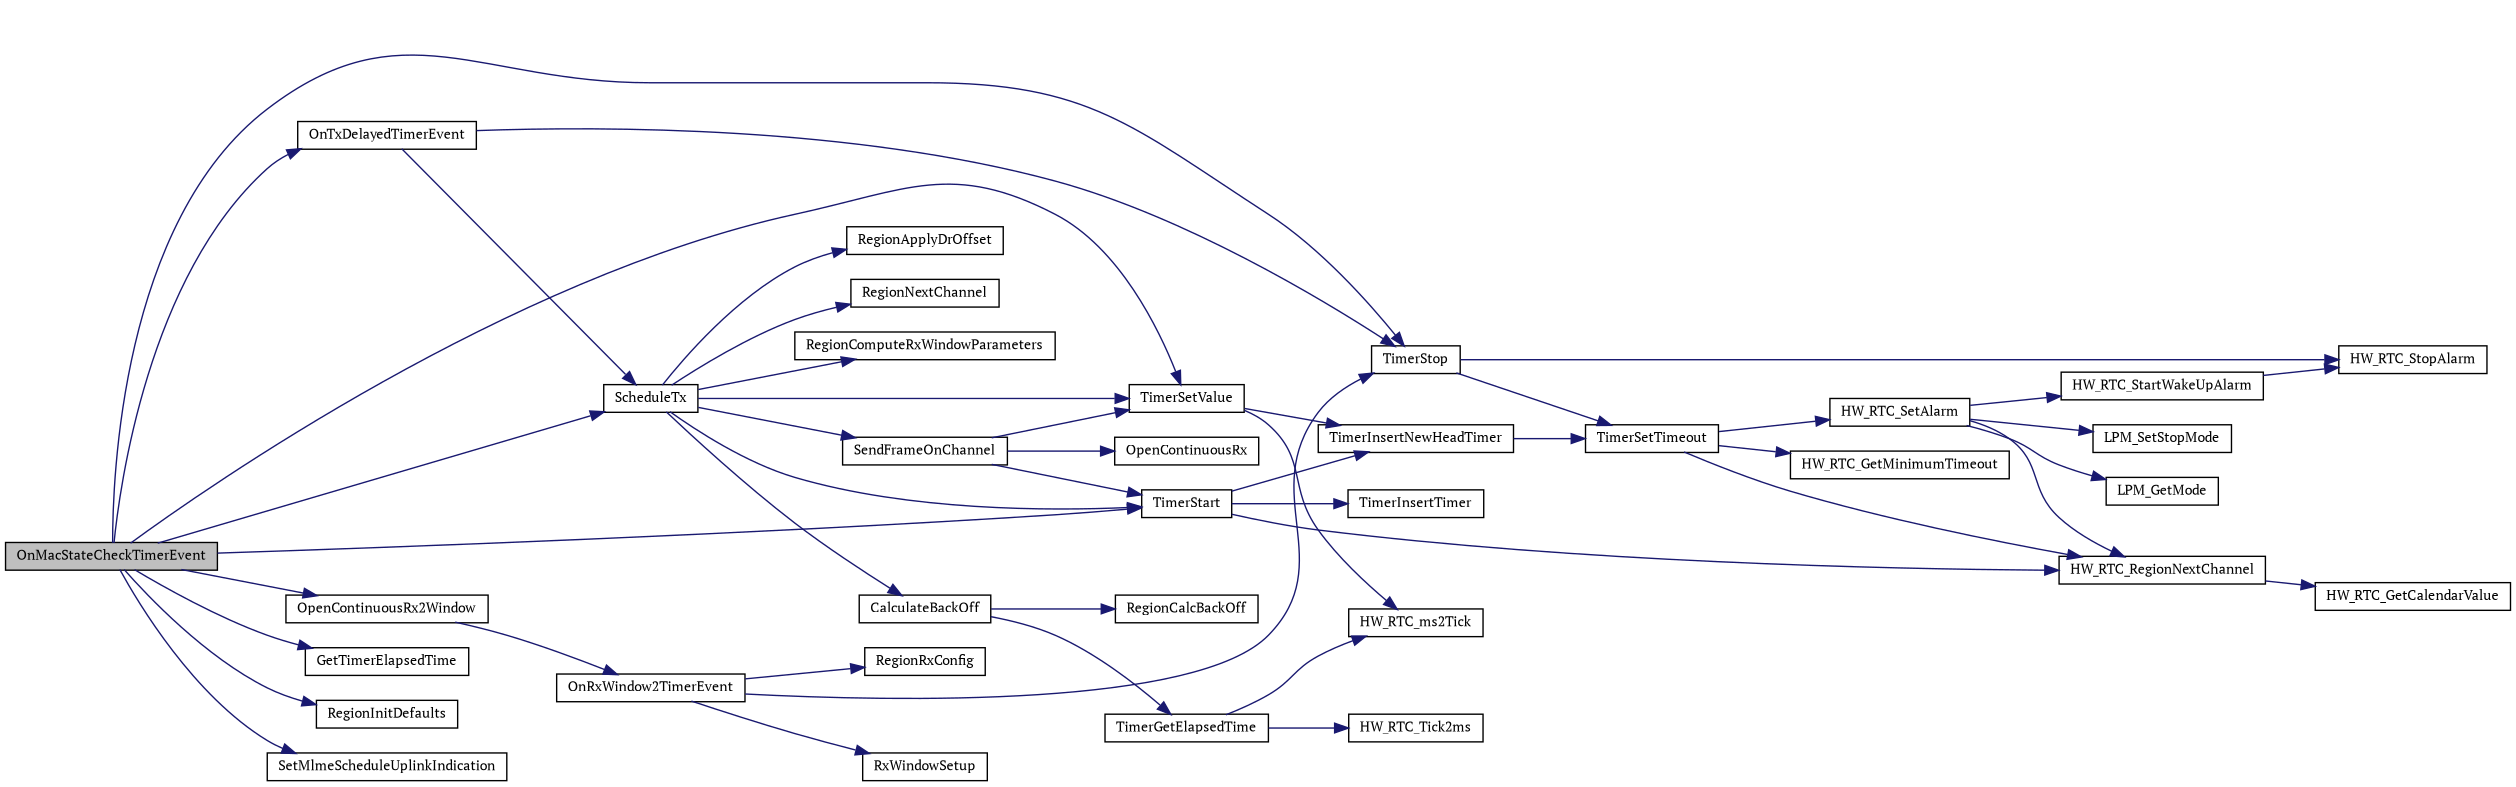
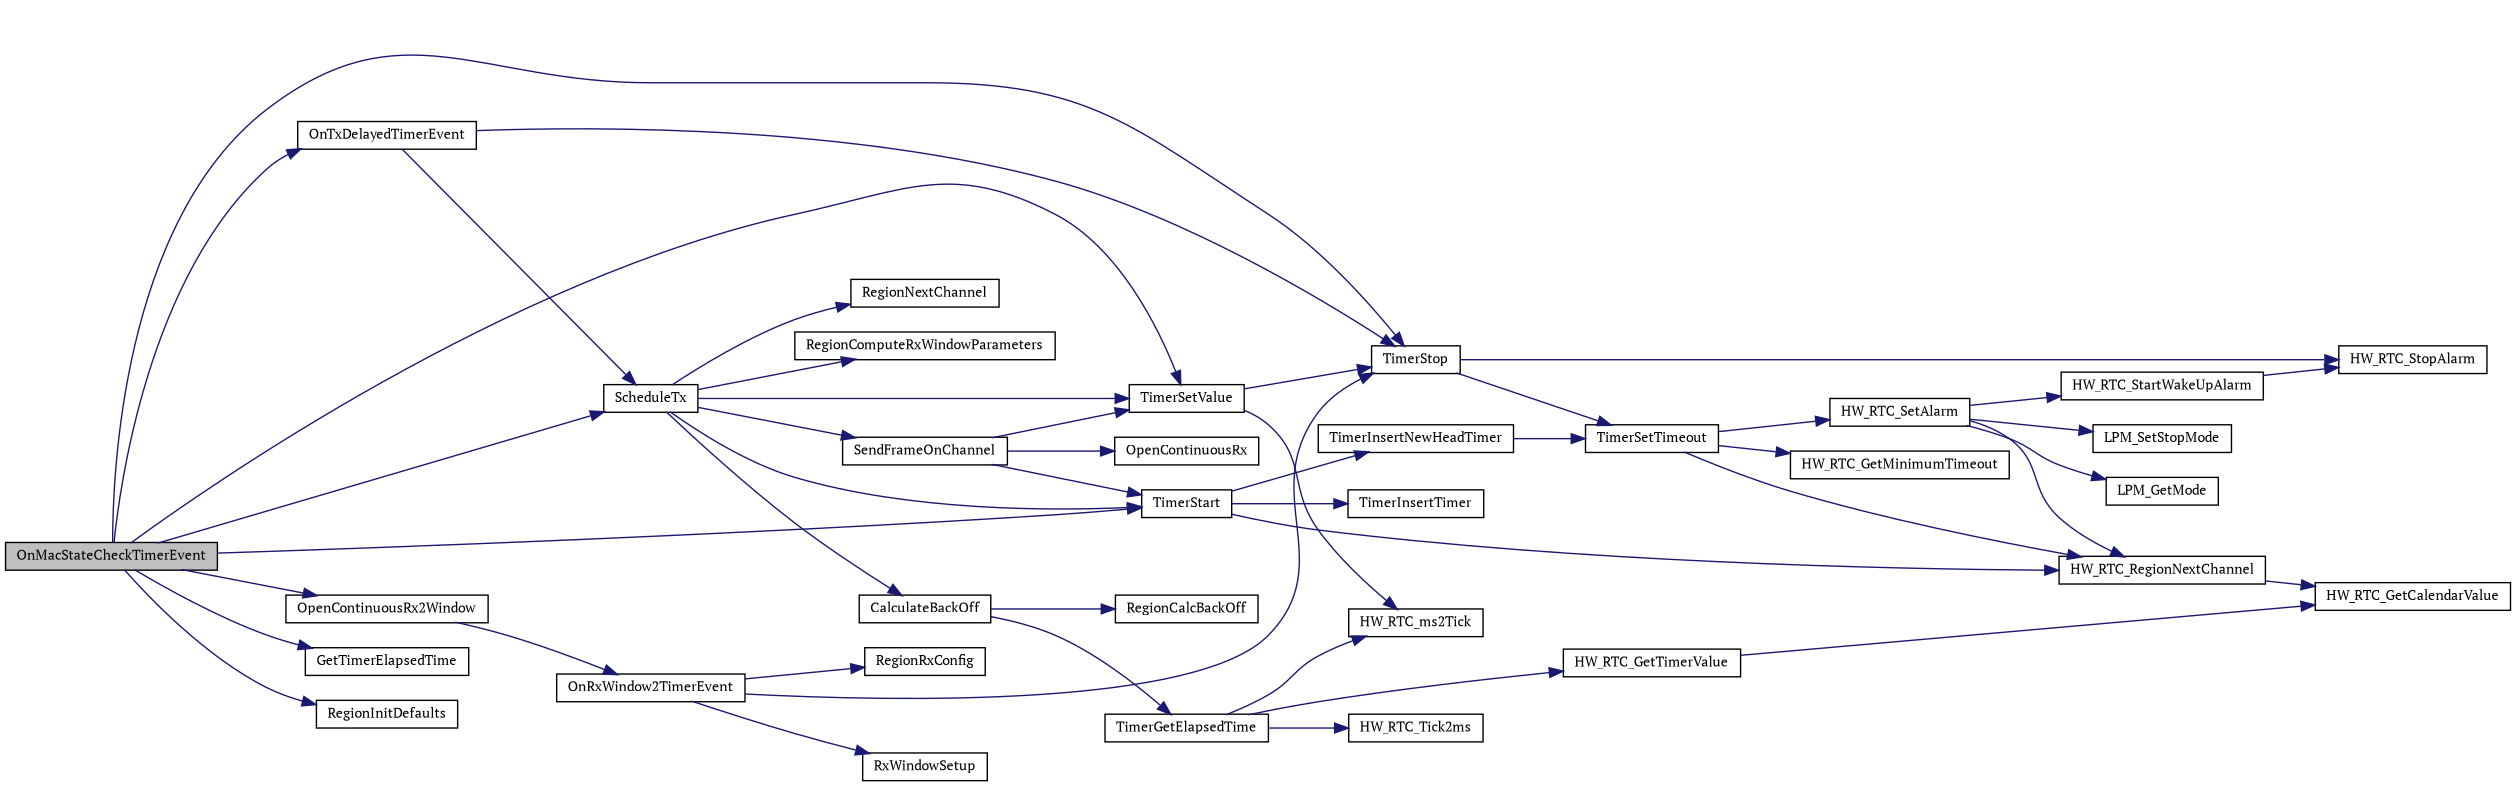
node "RegionApplyDrOffset": removed
edge "TimerSetValue" -> "TimerInsertNewHeadTimer": now "TimerSetValue" -> "TimerStop"
node "HW_RTC_GetTimerValue": added
node "SetMlmeScheduleUplinkIndication": removed
